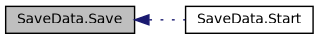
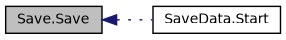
node "SaveData.Save": label "SaveData.Save" -> "Save.Save"
